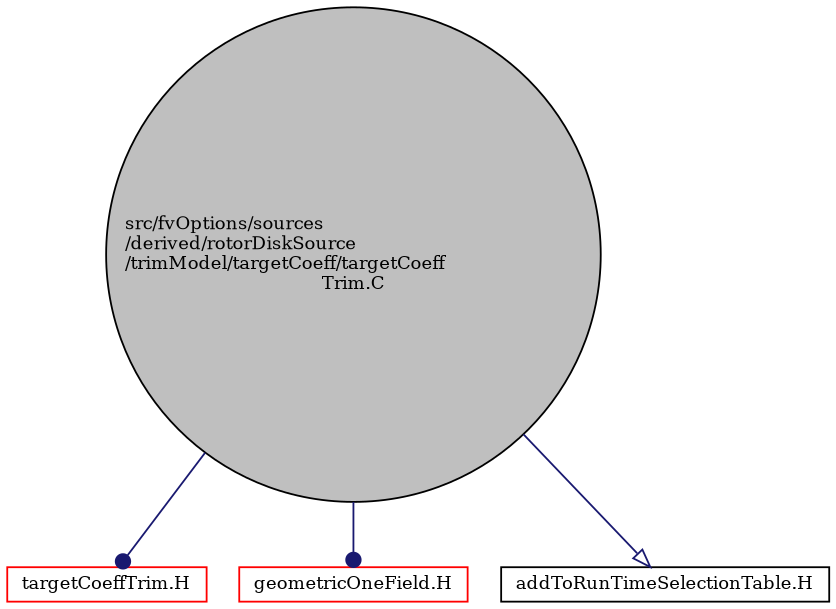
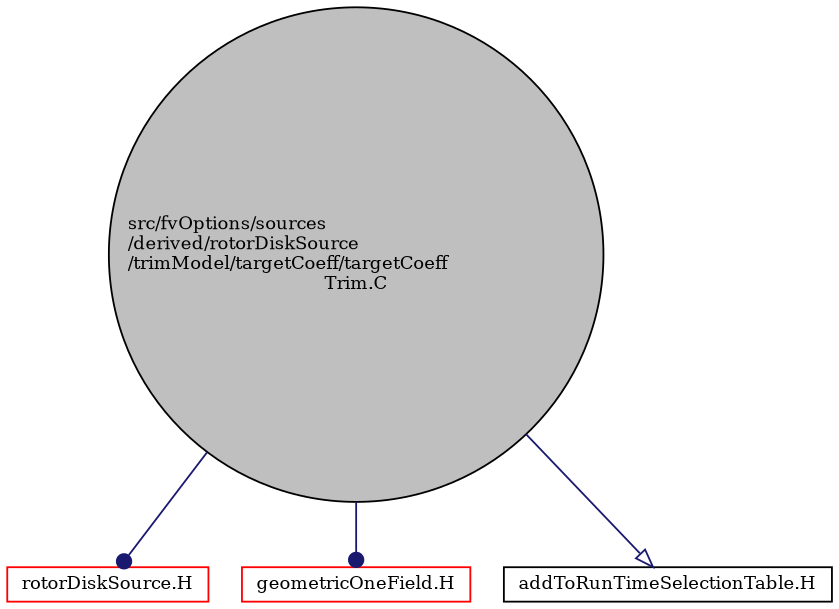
node "targetCoeffTrim.H": label "targetCoeffTrim.H" -> "rotorDiskSource.H"
